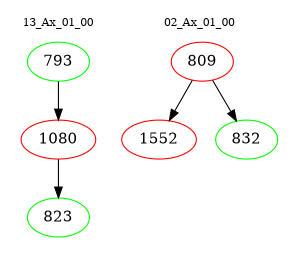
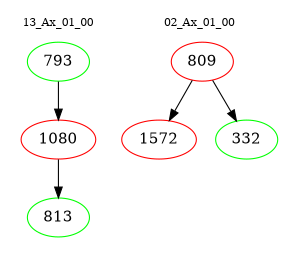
node "1552": label "1552" -> "1572"
node "832": label "832" -> "332"
node "823": label "823" -> "813"
